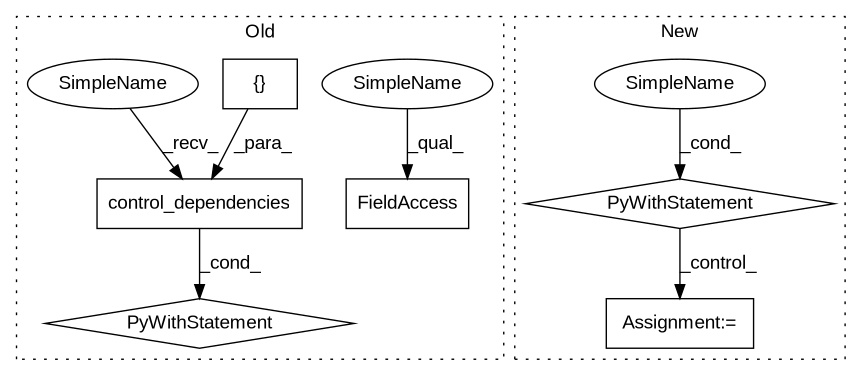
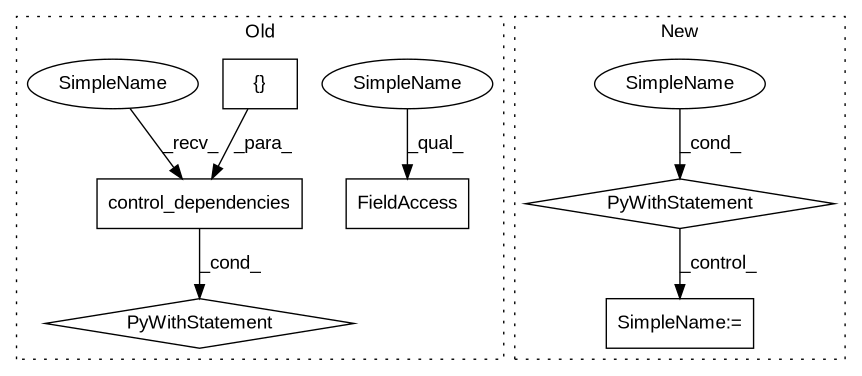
node "Assignment:=": label "Assignment:=" -> "SimpleName:="
